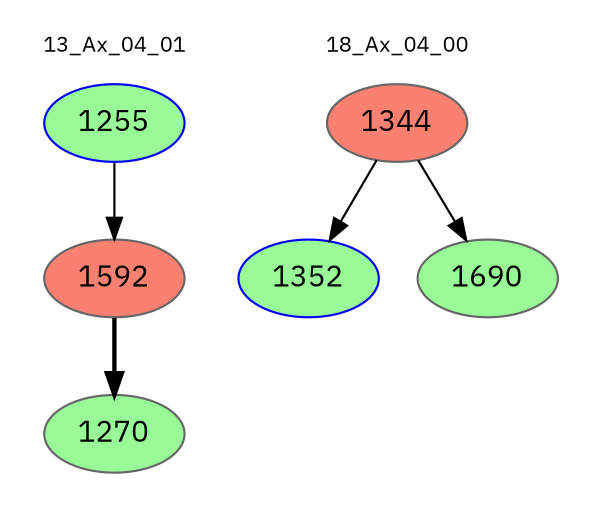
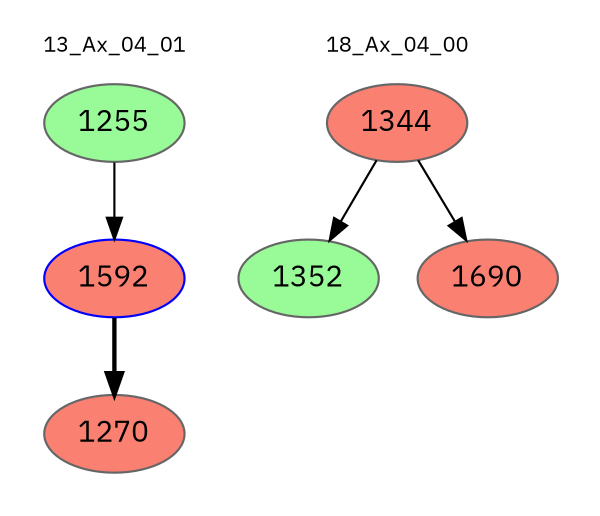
node "1255": color blue -> gray40
node "1592": color gray40 -> blue
node "1352": color blue -> gray40
node "1690": fillcolor palegreen -> salmon
node "1270": fillcolor palegreen -> salmon
